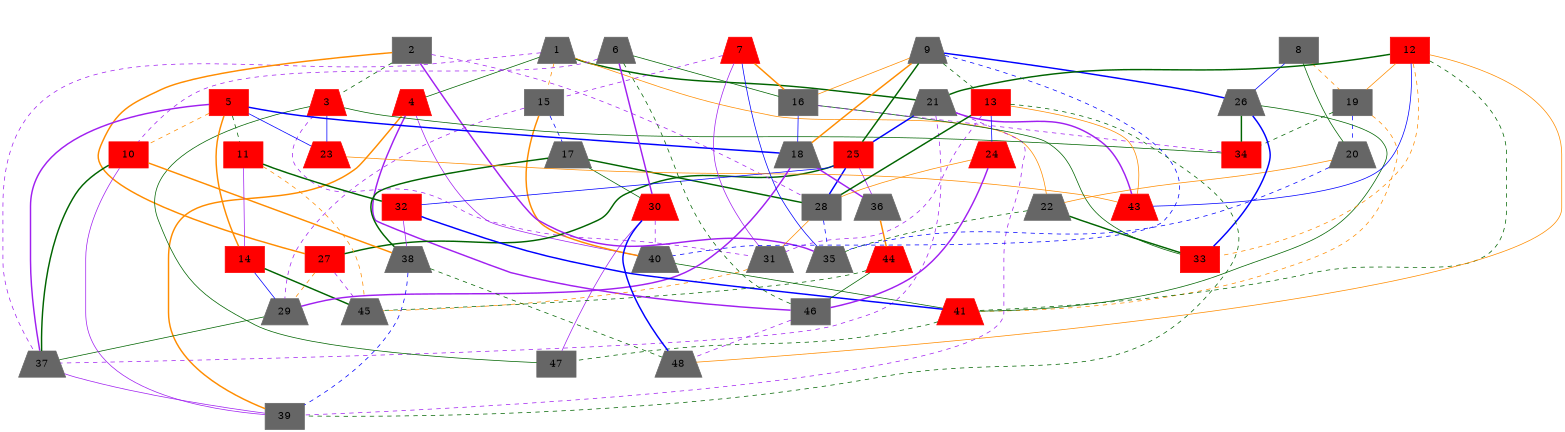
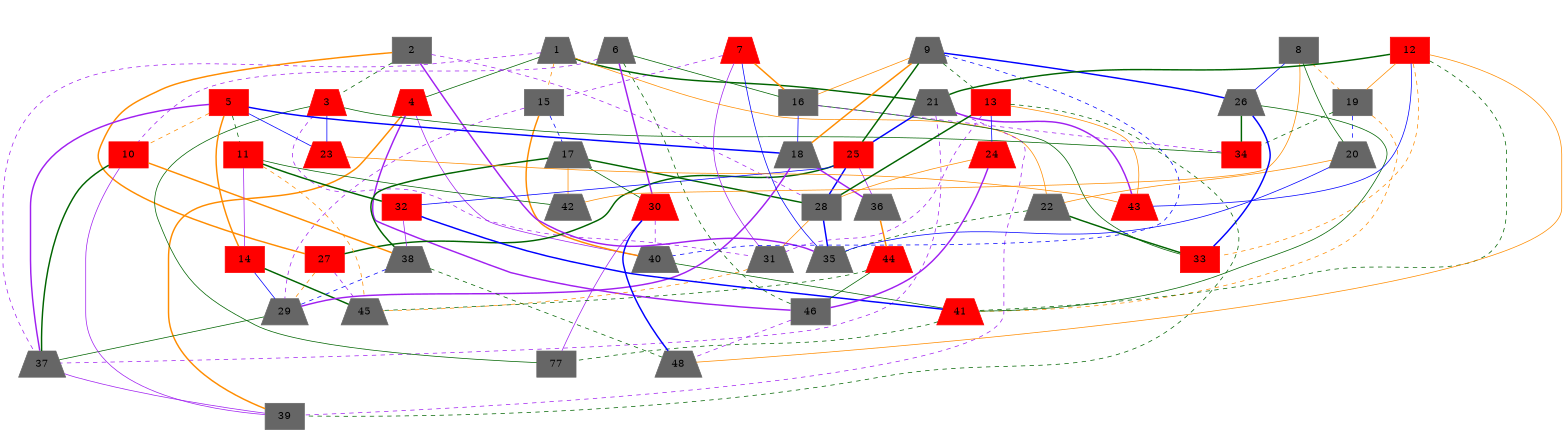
node "42": added
edge "28" -- "35": style dashed -> bold
edge "20" -- "35": style dashed -> solid
edge "38" -- "39": now "38" -- "29"
node "47": label "47" -> "77"
